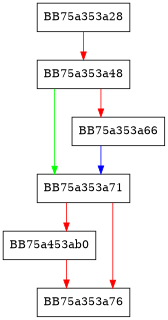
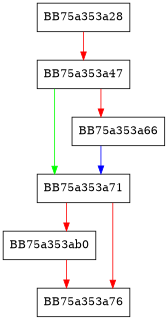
node "BB75a353a48": label "BB75a353a48" -> "BB75a353a47"
node "BB75a453ab0": label "BB75a453ab0" -> "BB75a353ab0"
